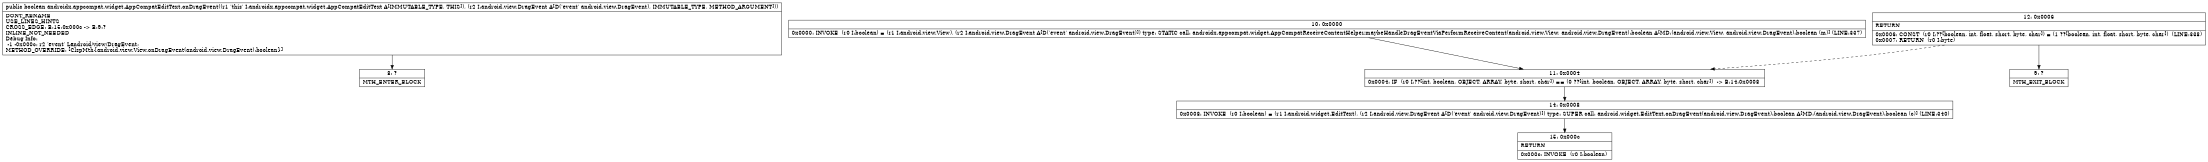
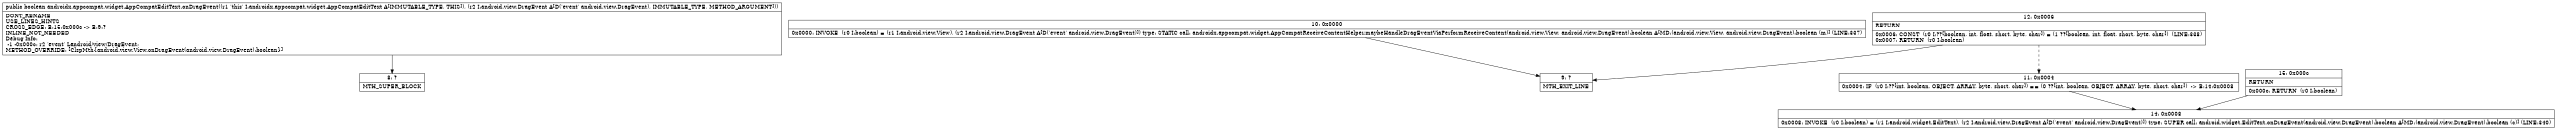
node "12: 0x0006": text "0x0007: RETURN  (r0 I:byte)" -> "0x0007: RETURN  (r0 I:boolean)"
edge "10: 0x0000" -> "11: 0x0004": now "10: 0x0000" -> "9: ?"
node "8: ?": text "MTH_ENTER_BLOCK" -> "MTH_SUPER_BLOCK"
node "9: ?": text "MTH_EXIT_BLOCK" -> "MTH_EXIT_LINE"
edge "14: 0x0008" -> "15: 0x000c": reversed
node "15: 0x000c": text "0x000c: INVOKE  (r0 I:boolean)" -> "0x000c: RETURN  (r0 I:boolean)"
